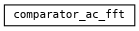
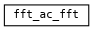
node "comparator_ac_fft": label "comparator_ac_fft" -> "fft_ac_fft"
